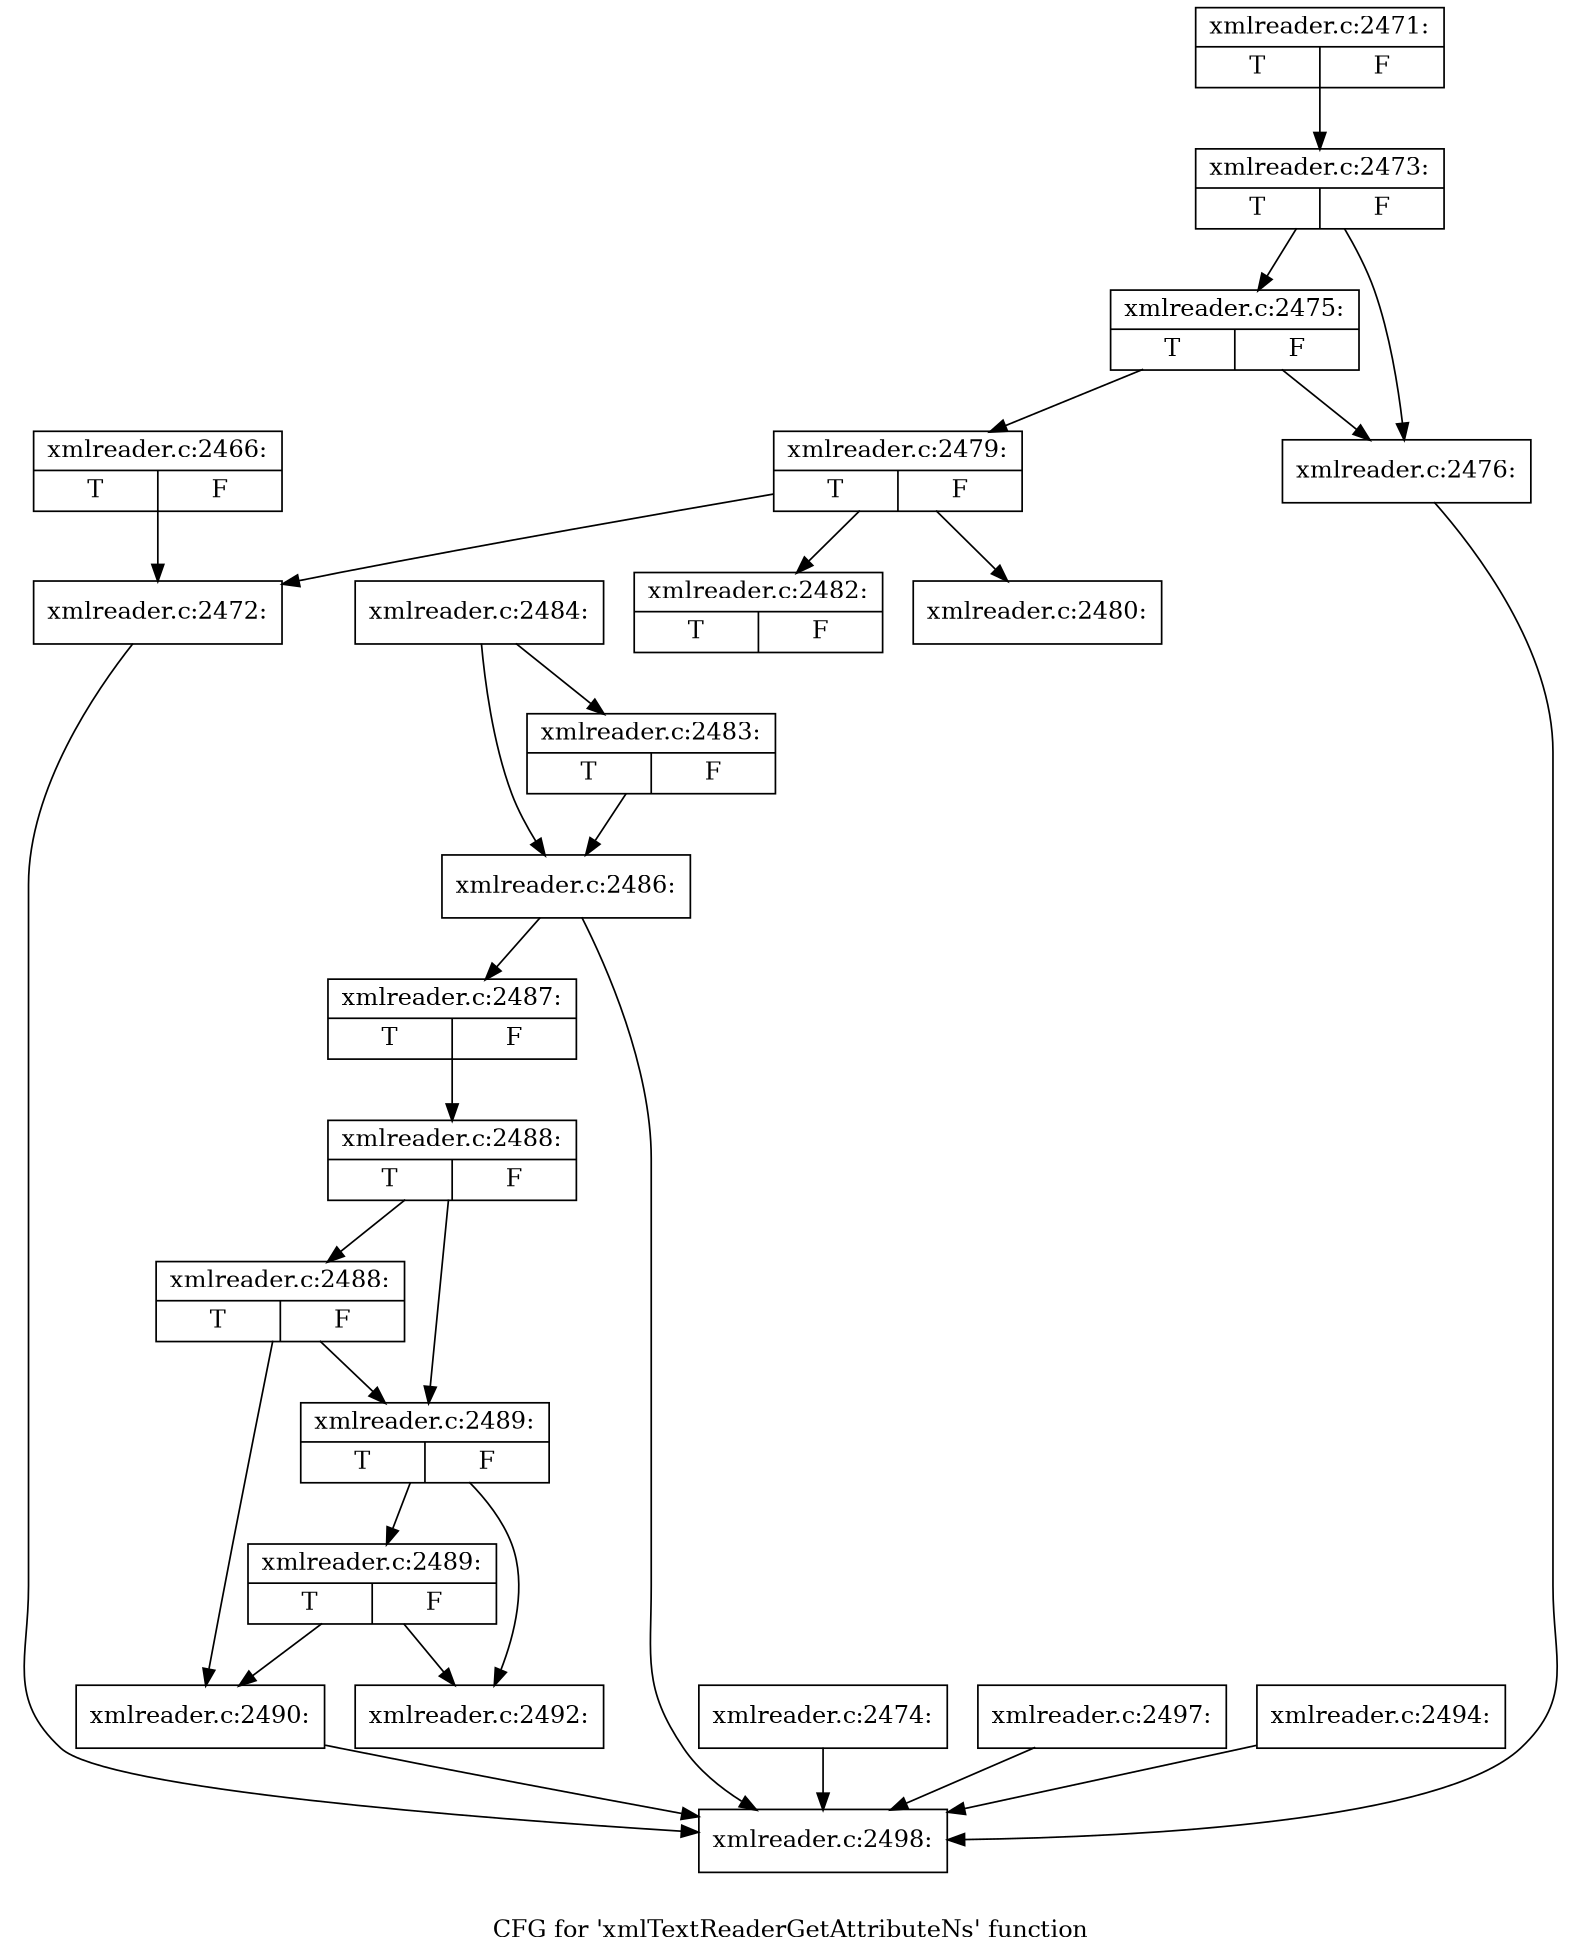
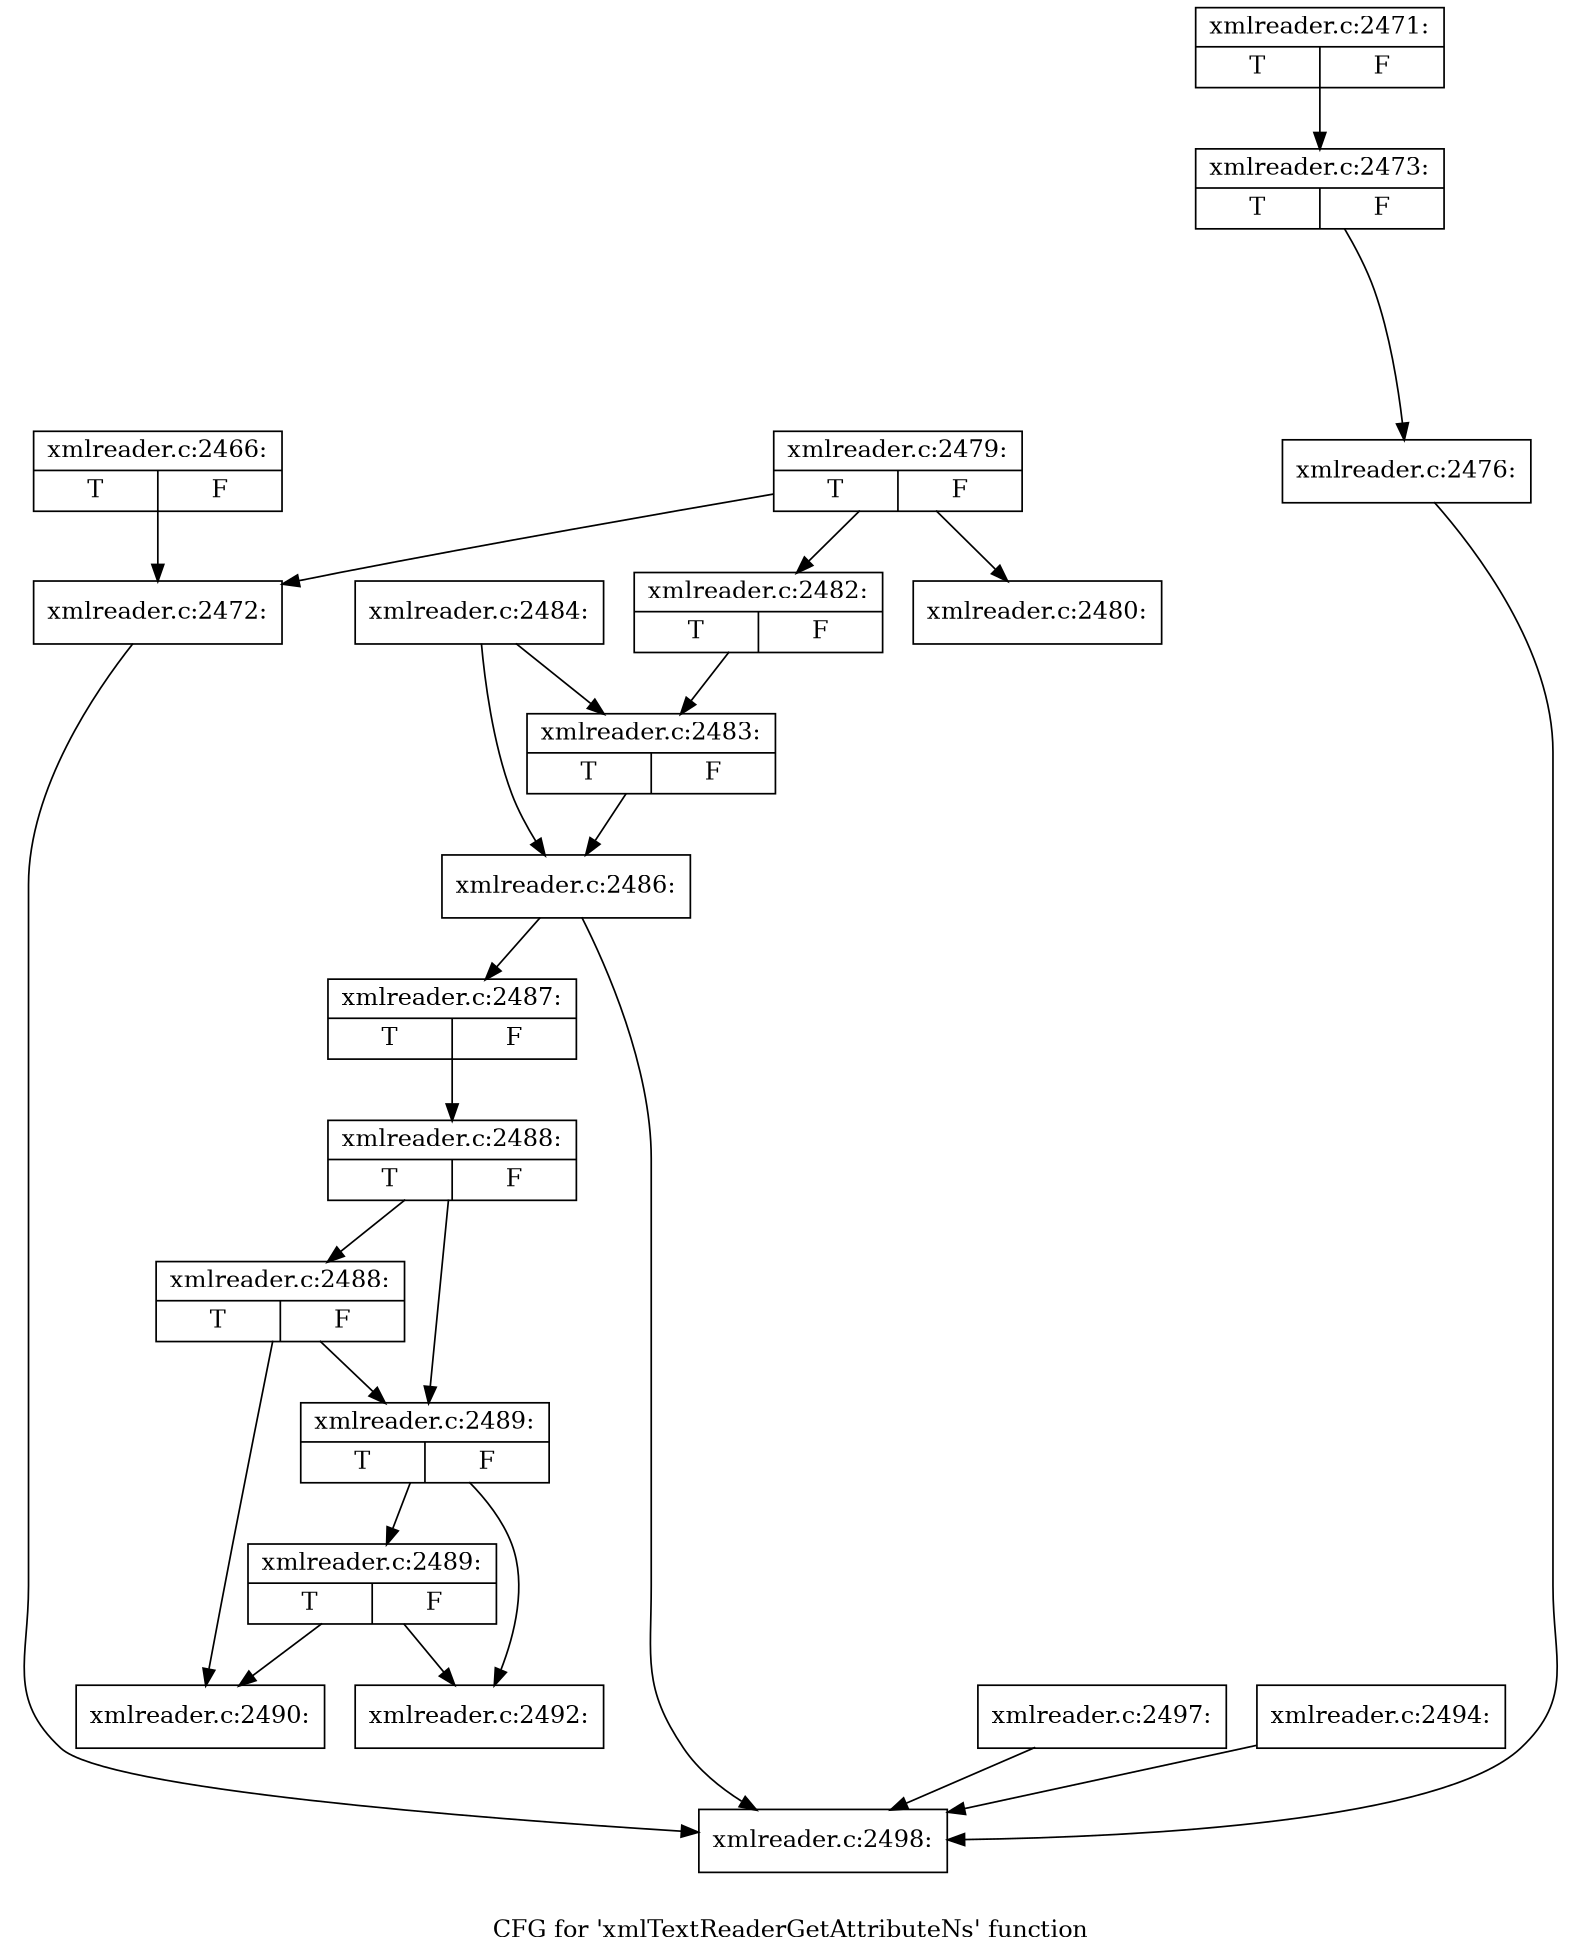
node "xmlreader.c:2475:": removed
edge "xmlreader.c:2482:" -> "xmlreader.c:2483:": added
node "xmlreader.c:2474:": removed
edge "xmlreader.c:2490:" -> "xmlreader.c:2498:": removed
